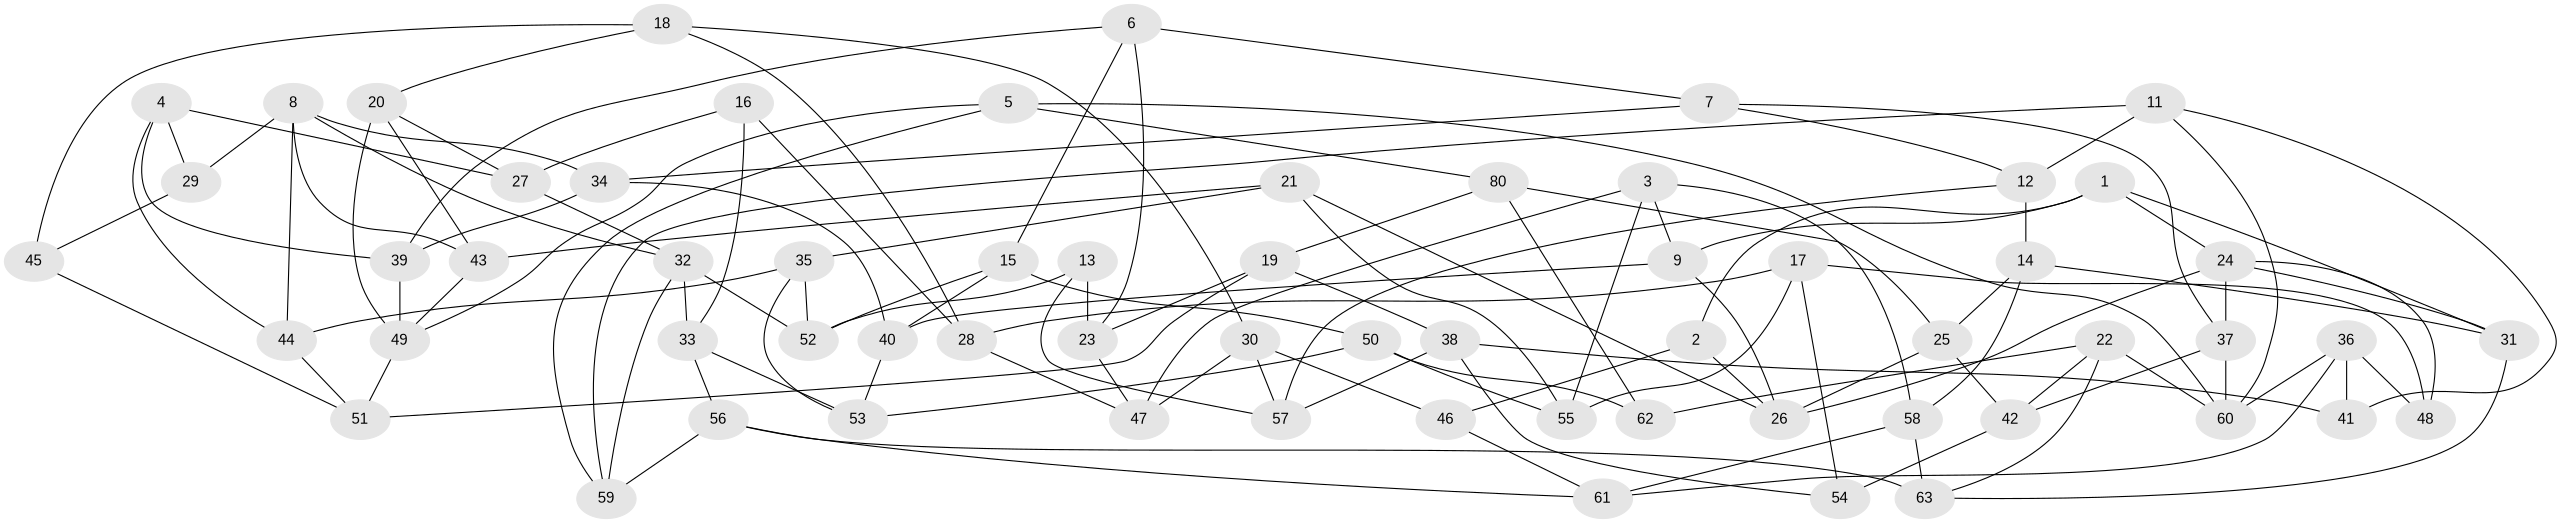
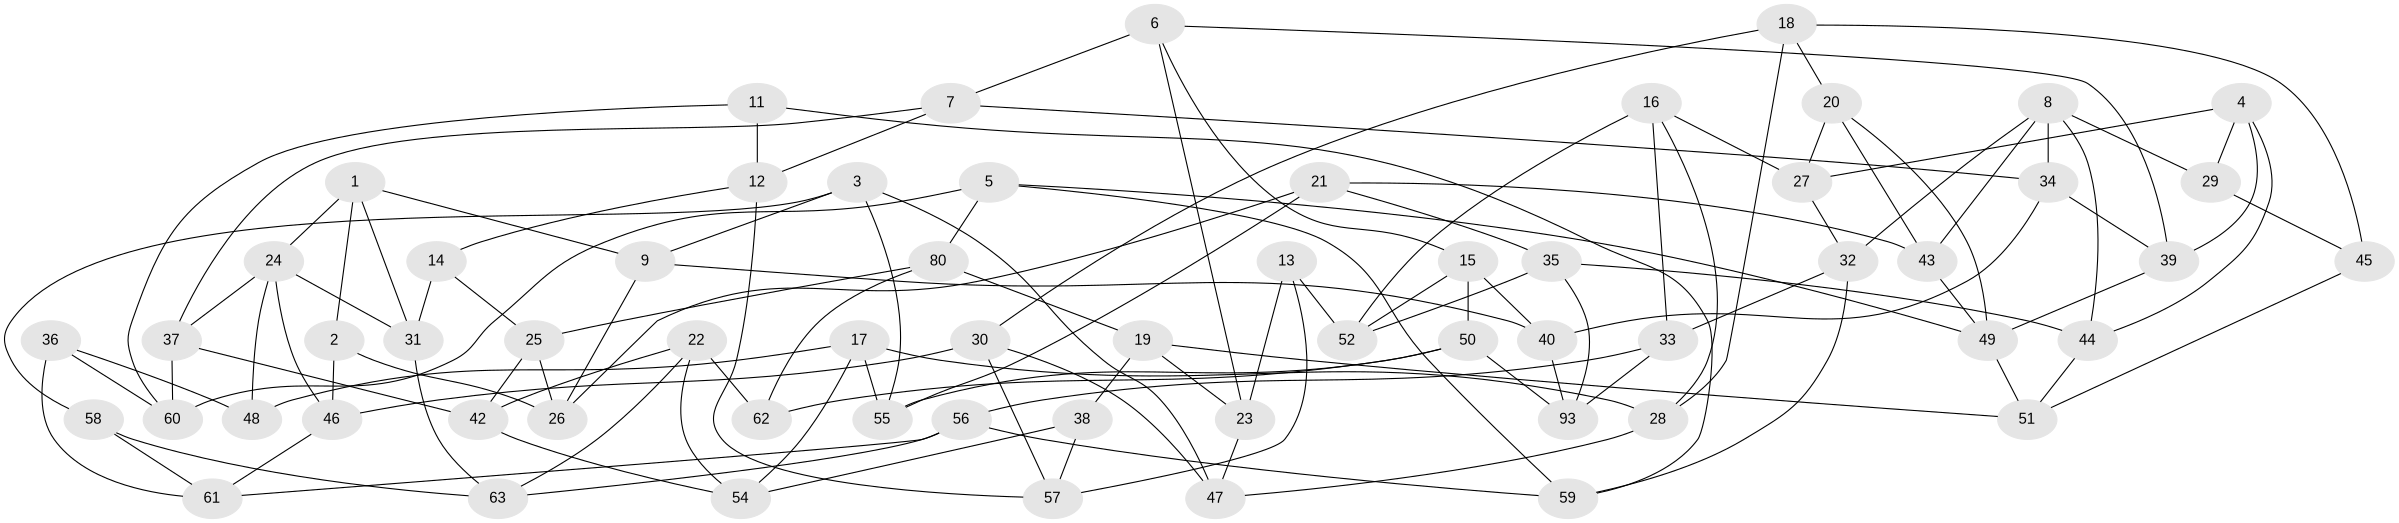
edge "32" -- "52": now "16" -- "52"
edge "14" -- "58": removed
edge "24" -- "26": now "24" -- "46"
edge "22" -- "60": now "22" -- "54"
node "53": label "53" -> "93"
node "41": removed
